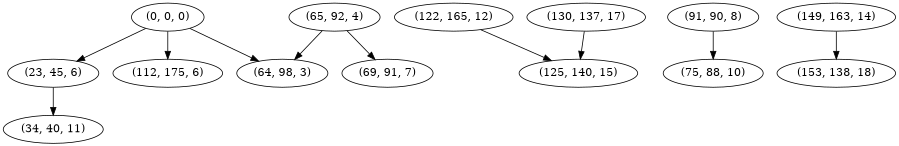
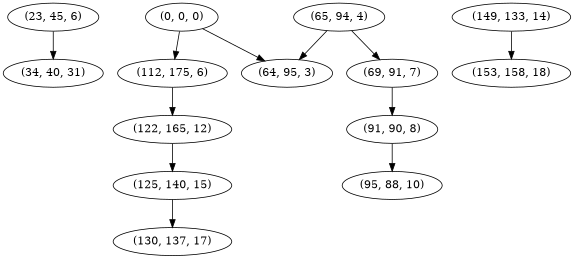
node "(65, 92, 4)": label "(65, 92, 4)" -> "(65, 94, 4)"
node "(149, 163, 14)": label "(149, 163, 14)" -> "(149, 133, 14)"
edge "(130, 137, 17)" -> "(125, 140, 15)": reversed
edge "(0, 0, 0)" -> "(23, 45, 6)": removed
node "(64, 98, 3)": label "(64, 98, 3)" -> "(64, 95, 3)"
node "(75, 88, 10)": label "(75, 88, 10)" -> "(95, 88, 10)"
node "(153, 138, 18)": label "(153, 138, 18)" -> "(153, 158, 18)"
edge "(112, 175, 6)" -> "(122, 165, 12)": added
edge "(69, 91, 7)" -> "(91, 90, 8)": added
node "(34, 40, 11)": label "(34, 40, 11)" -> "(34, 40, 31)"
